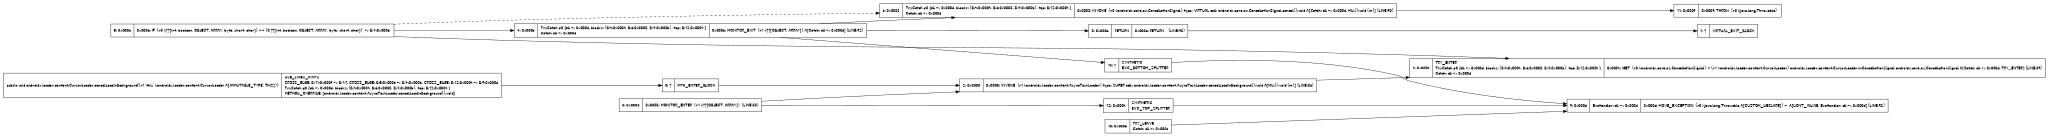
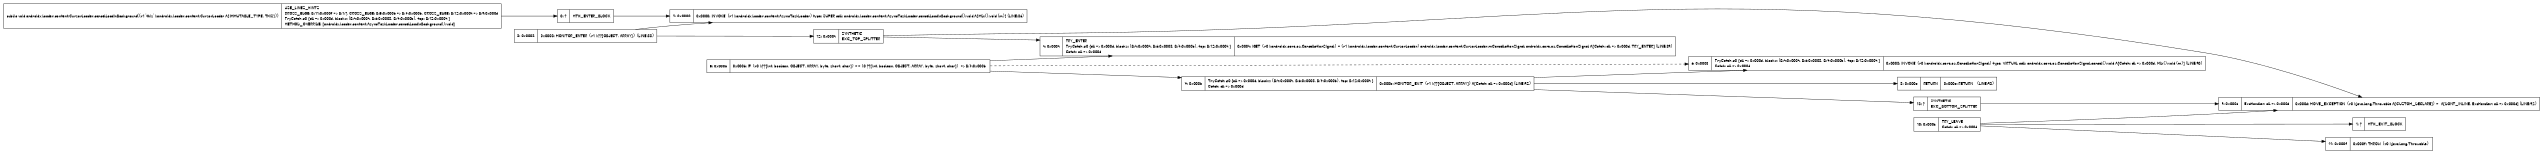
edge "6: 0x0008" -> "11: 0x000f": now "10: 0x000e" -> "11: 0x000f"
edge "8: 0x000c" -> "1: ?": now "10: 0x000e" -> "1: ?"
node "1: ?": text "VIRTUAL_EXIT_BLOCK" -> "MTH_EXIT_BLOCK"
edge "2: 0x0000" -> "4: 0x0004": now "12: 0x0004" -> "4: 0x0004"
